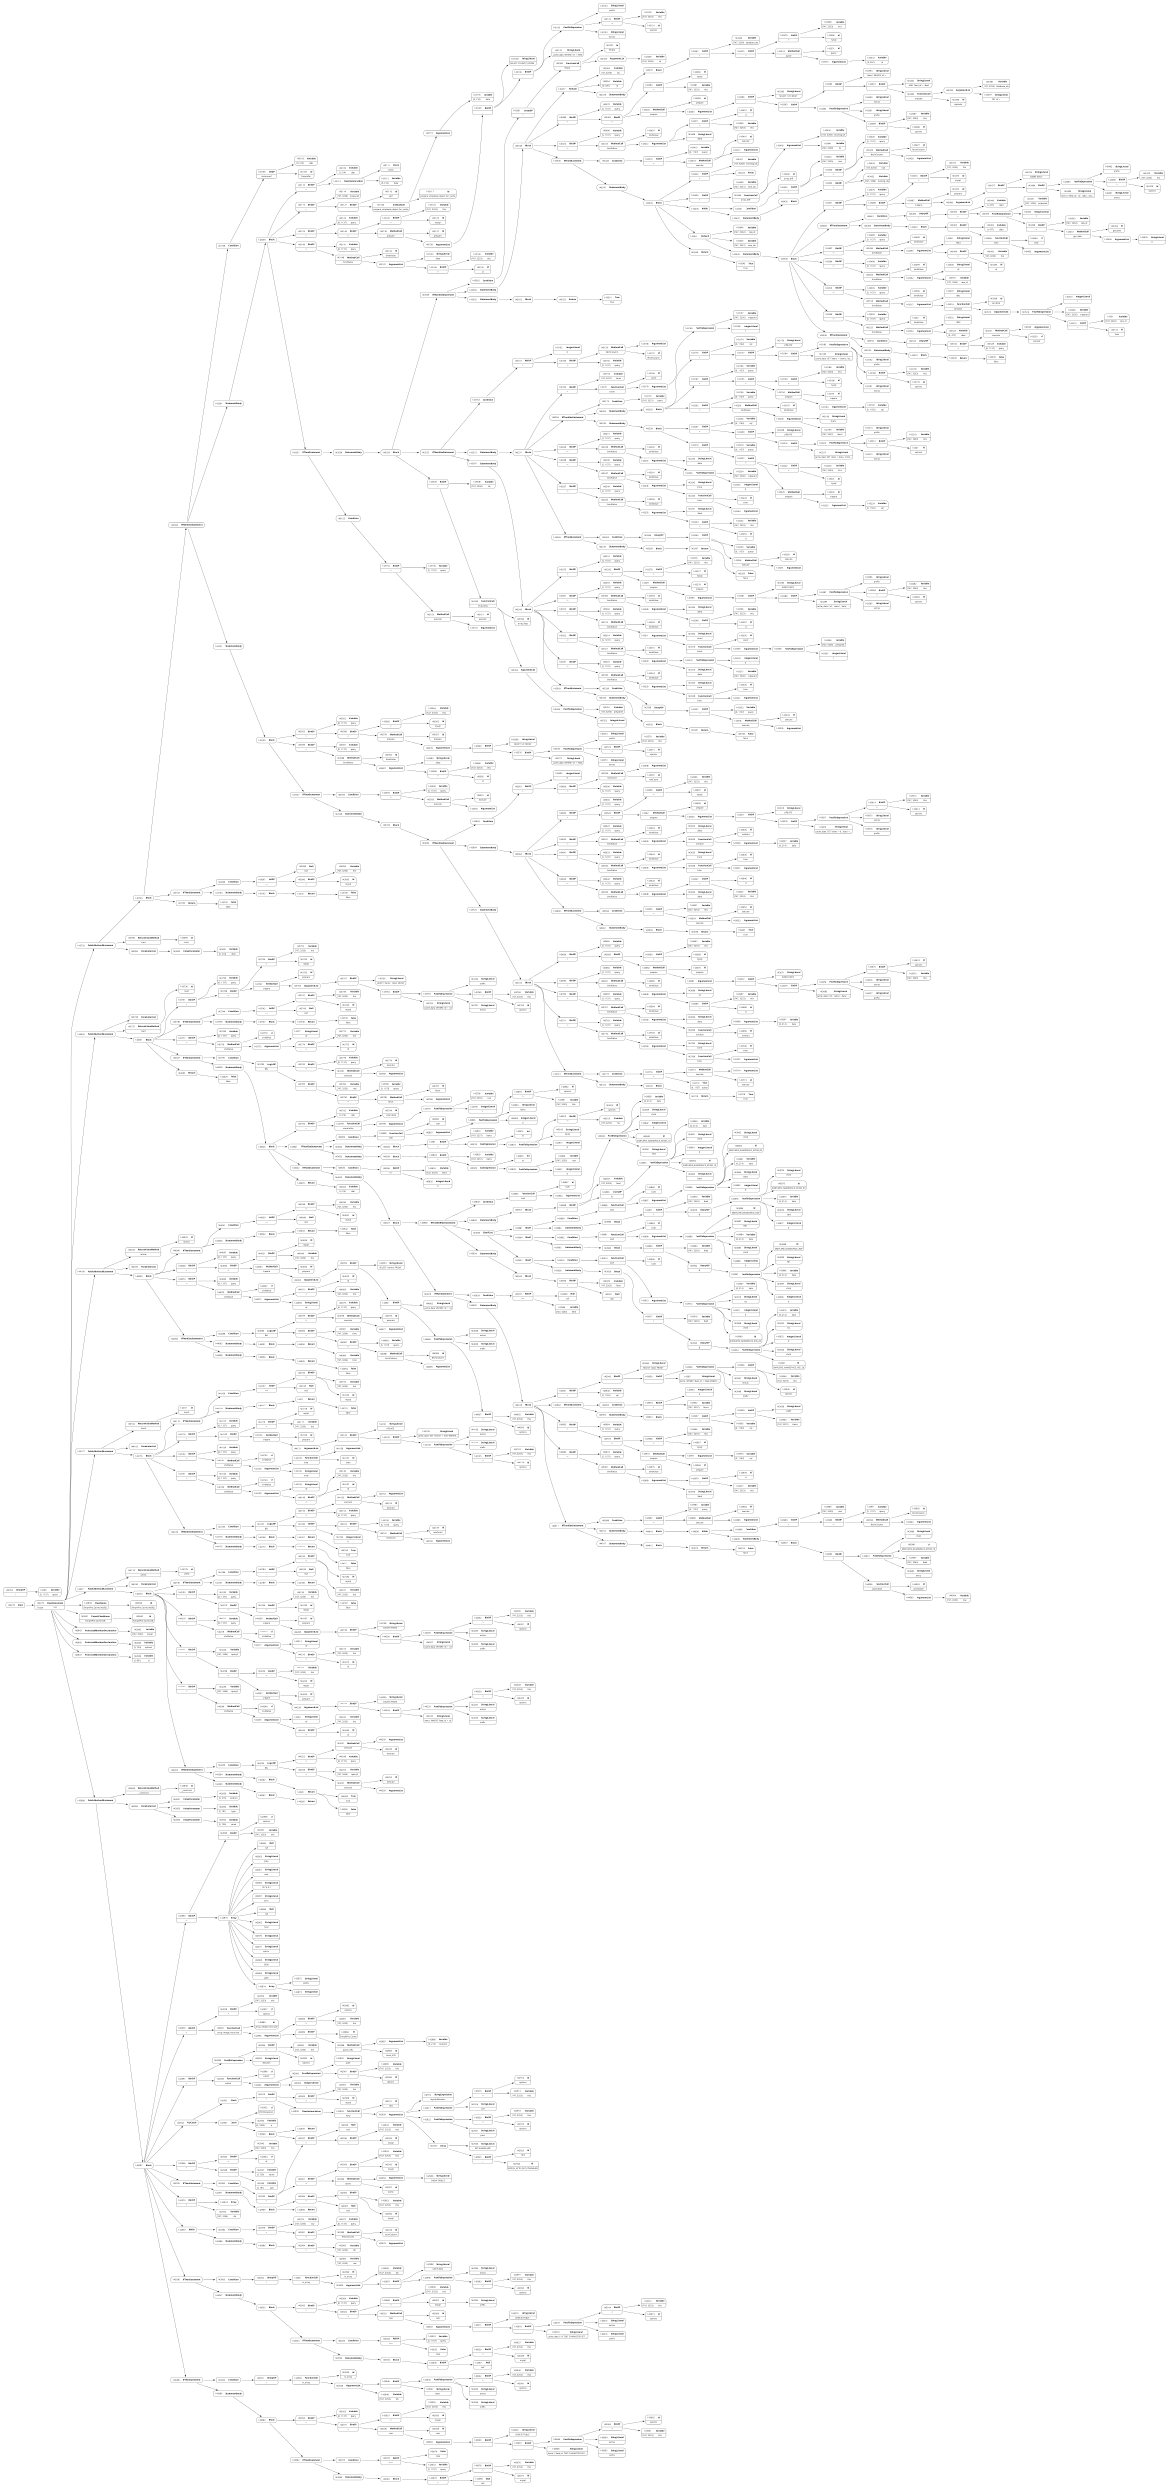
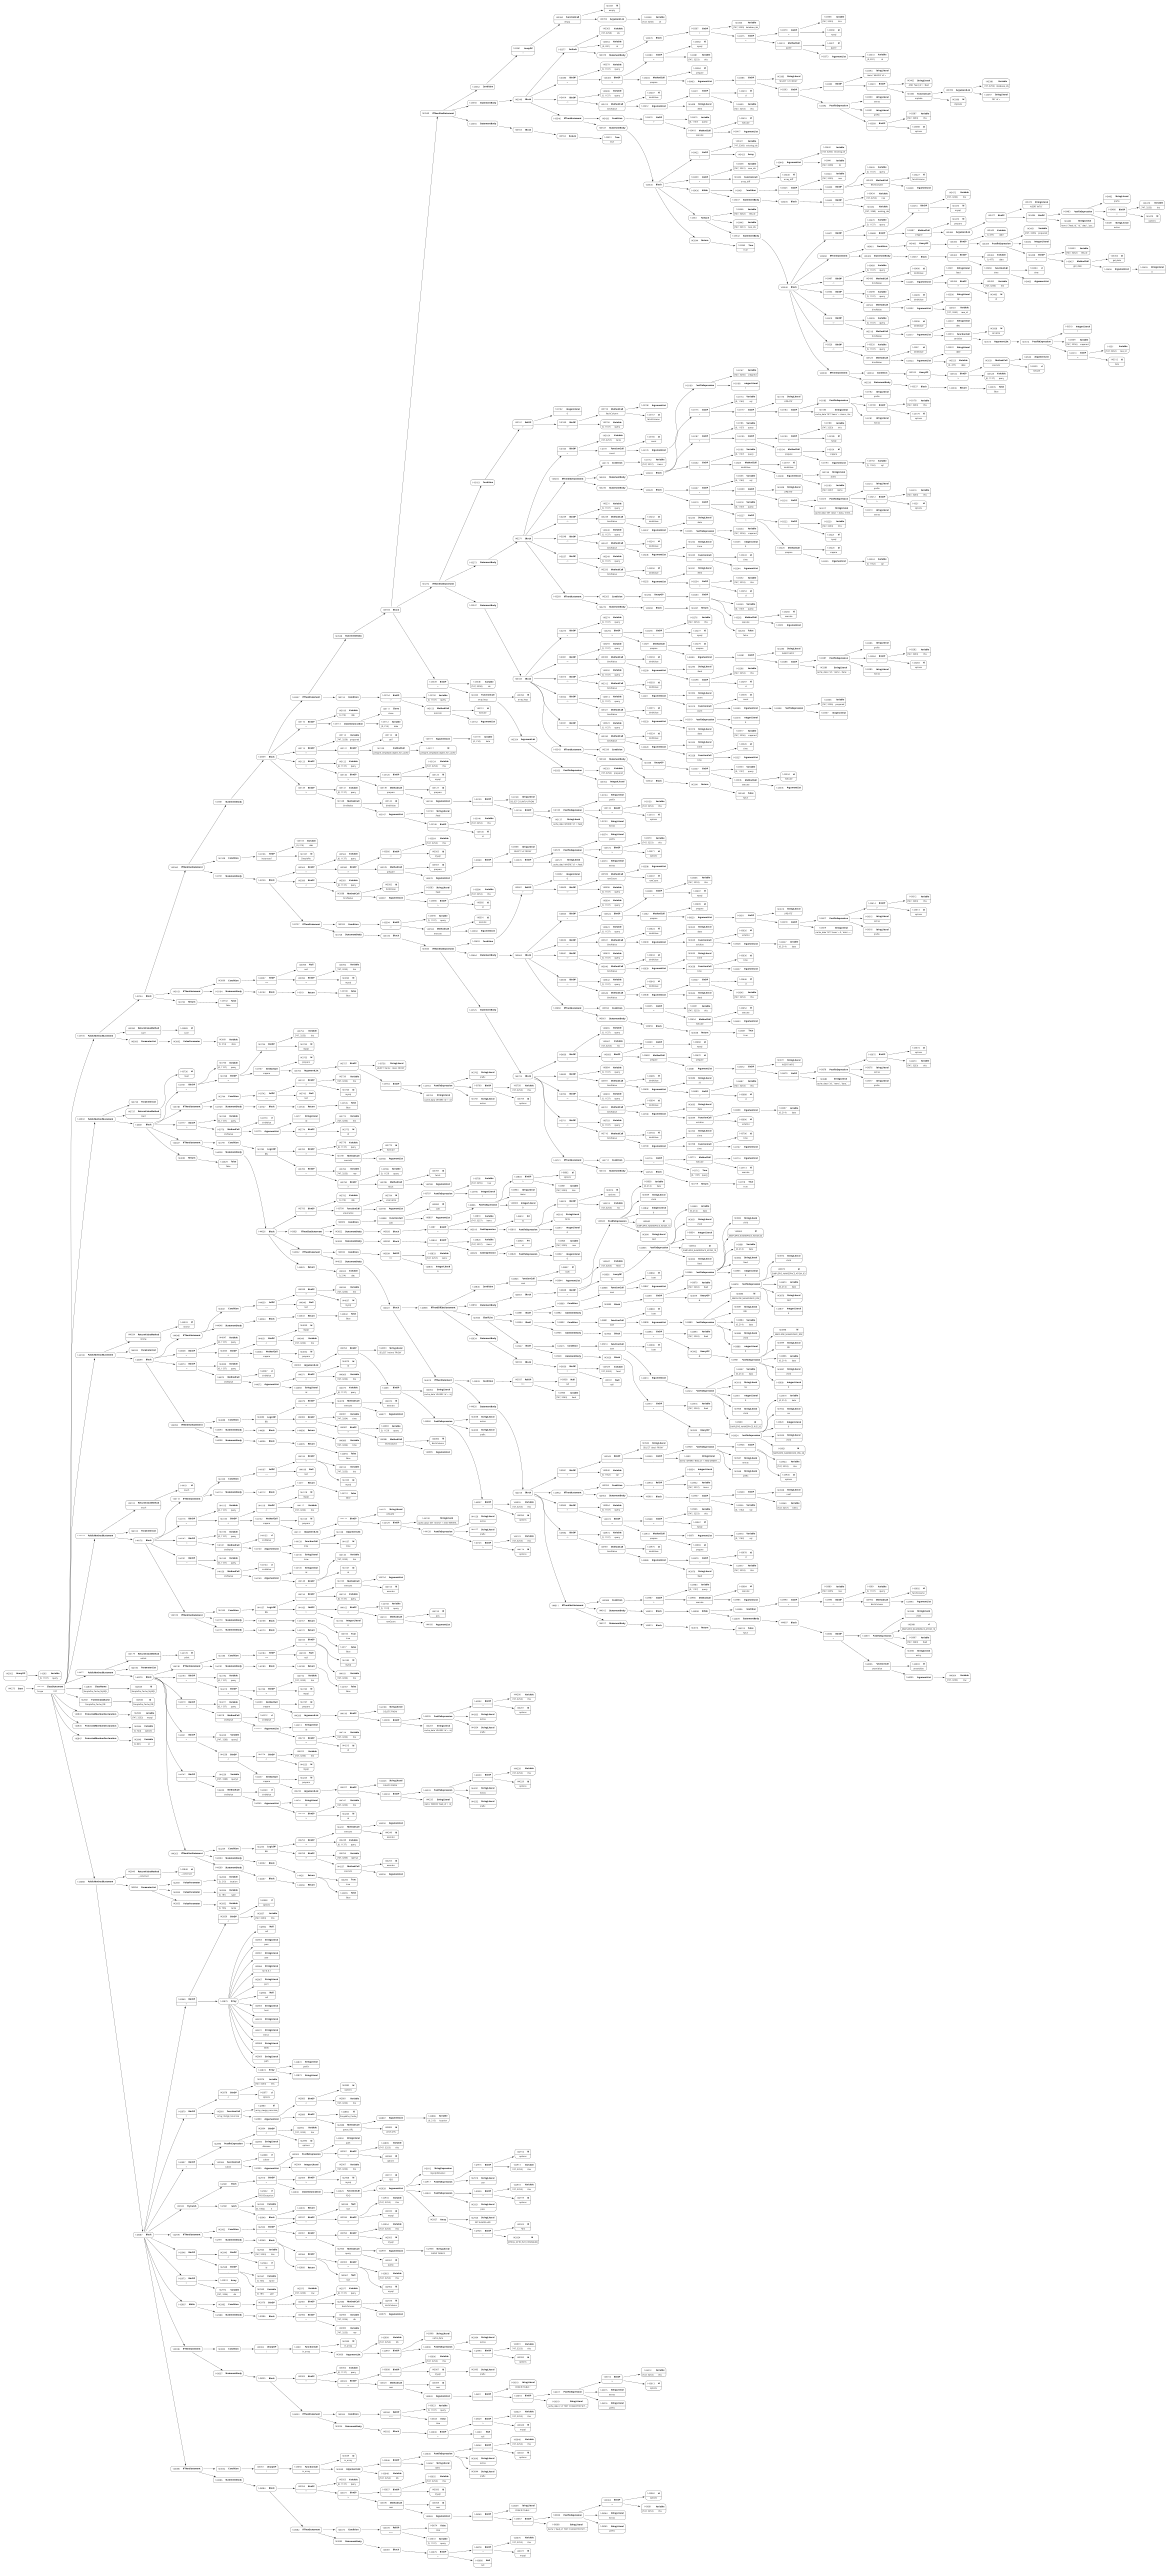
edge "143669" -> "143667": reversed
node "144159": text "rowCount" -> "pos"
